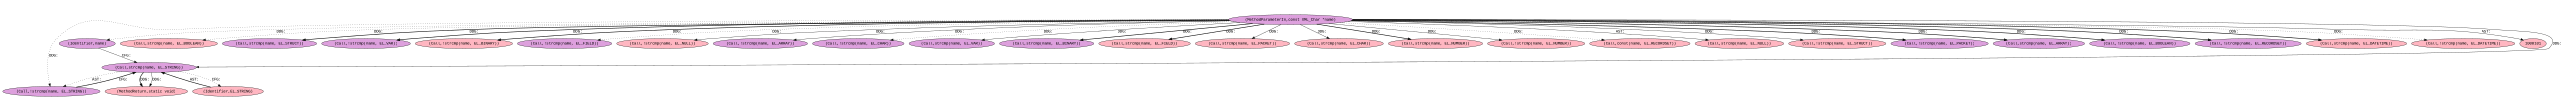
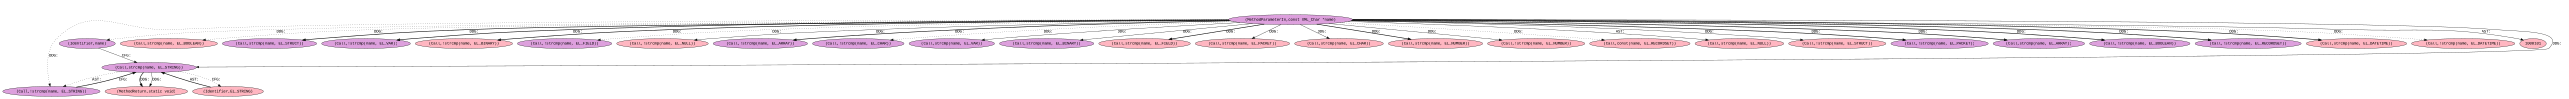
edge "(MethodParameterIn,const XML_Char *name)" -> "(Call,!strcmp(name, EL_ARRAY))": style solid -> bold
edge "(MethodParameterIn,const XML_Char *name)" -> "(Call,strcmp(name, EL_BINARY))": style bold -> solid
